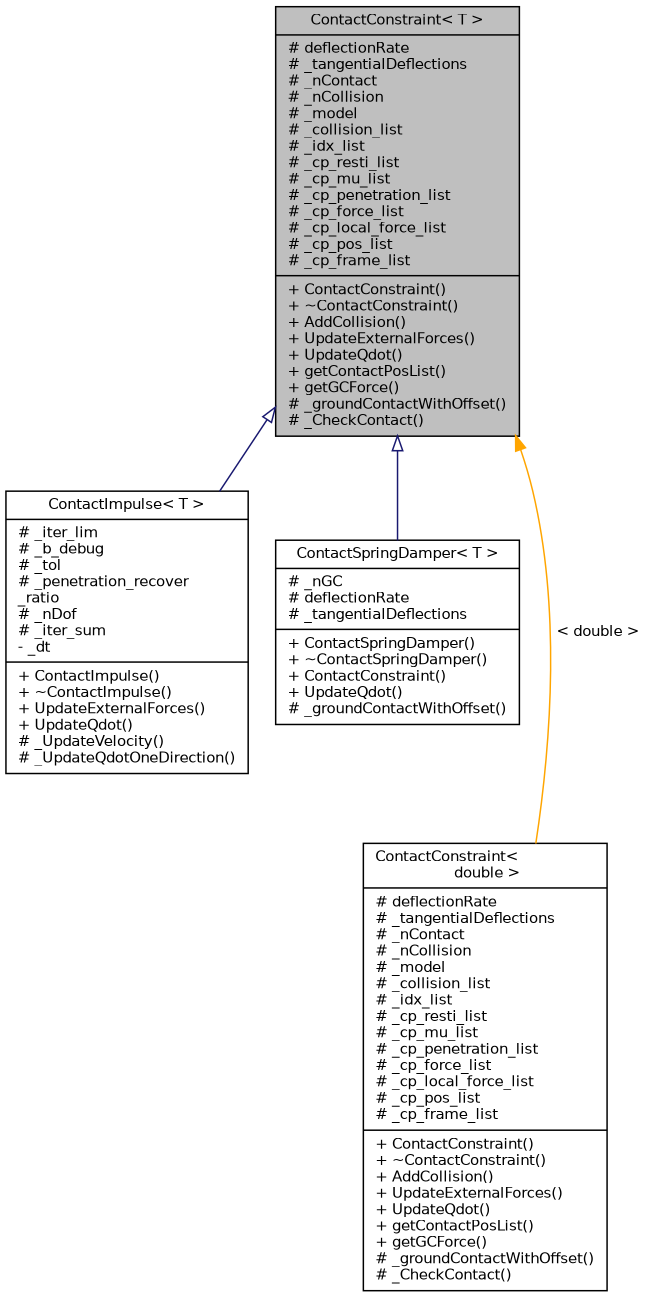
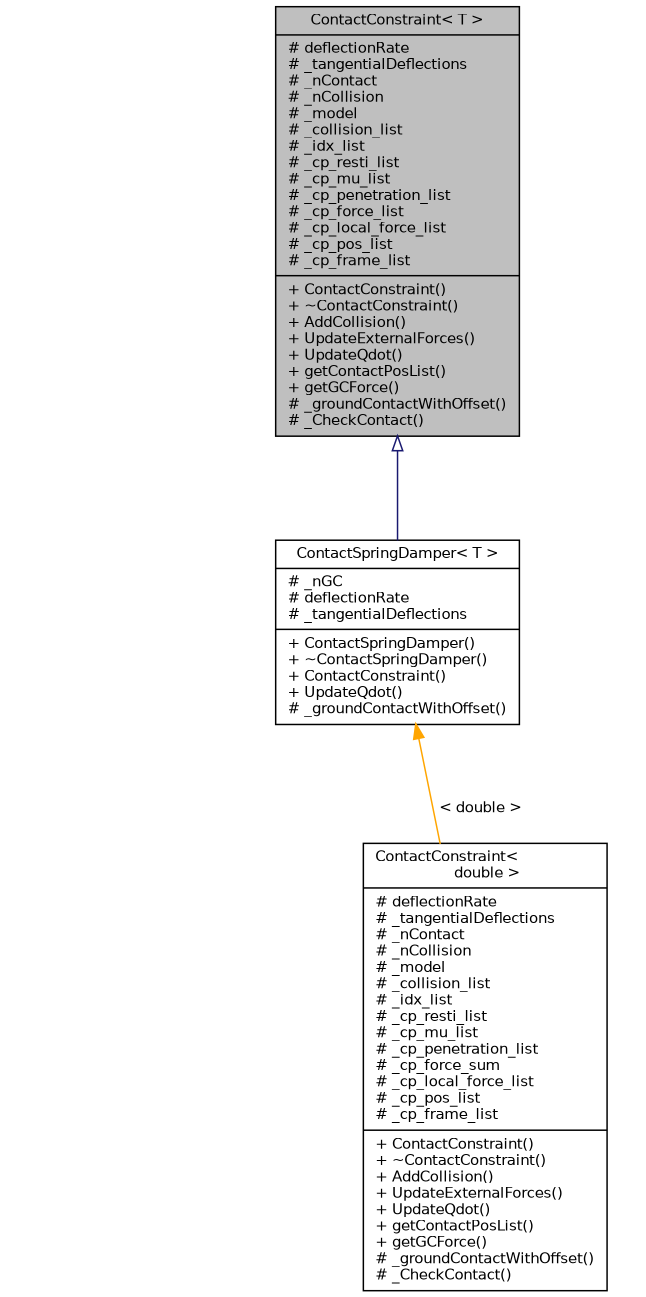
node "ContactImpulse< T >": removed
edge "ContactConstraint<" -> "ContactConstraint< T >": now "ContactConstraint<" -> "ContactSpringDamper< T >"
node "ContactConstraint<": text "# _cp_force_list" -> "# _cp_force_sum"
